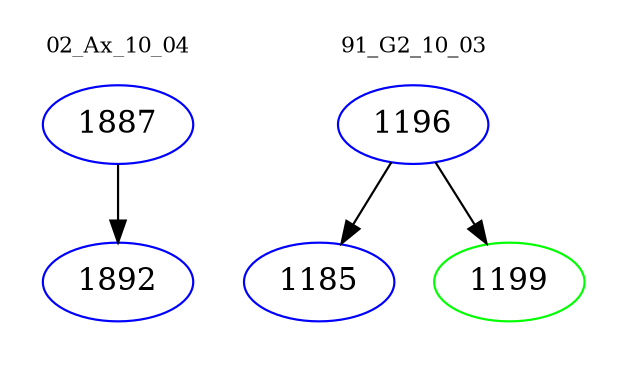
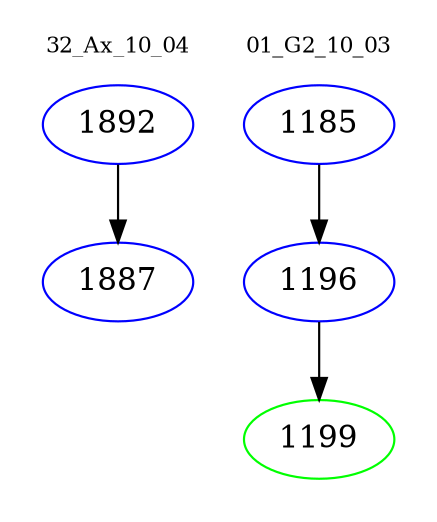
cluster "02_Ax_10_04": label "02_Ax_10_04" -> "32_Ax_10_04"
cluster "91_G2_10_03": label "91_G2_10_03" -> "01_G2_10_03"
edge "1887" -> "1892": reversed
edge "1196" -> "1185": reversed
